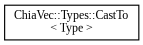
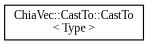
node "ChiaVec::Types::CastTo < Type >": label "ChiaVec::Types::CastTo < Type >" -> "ChiaVec::CastTo::CastTo < Type >"
